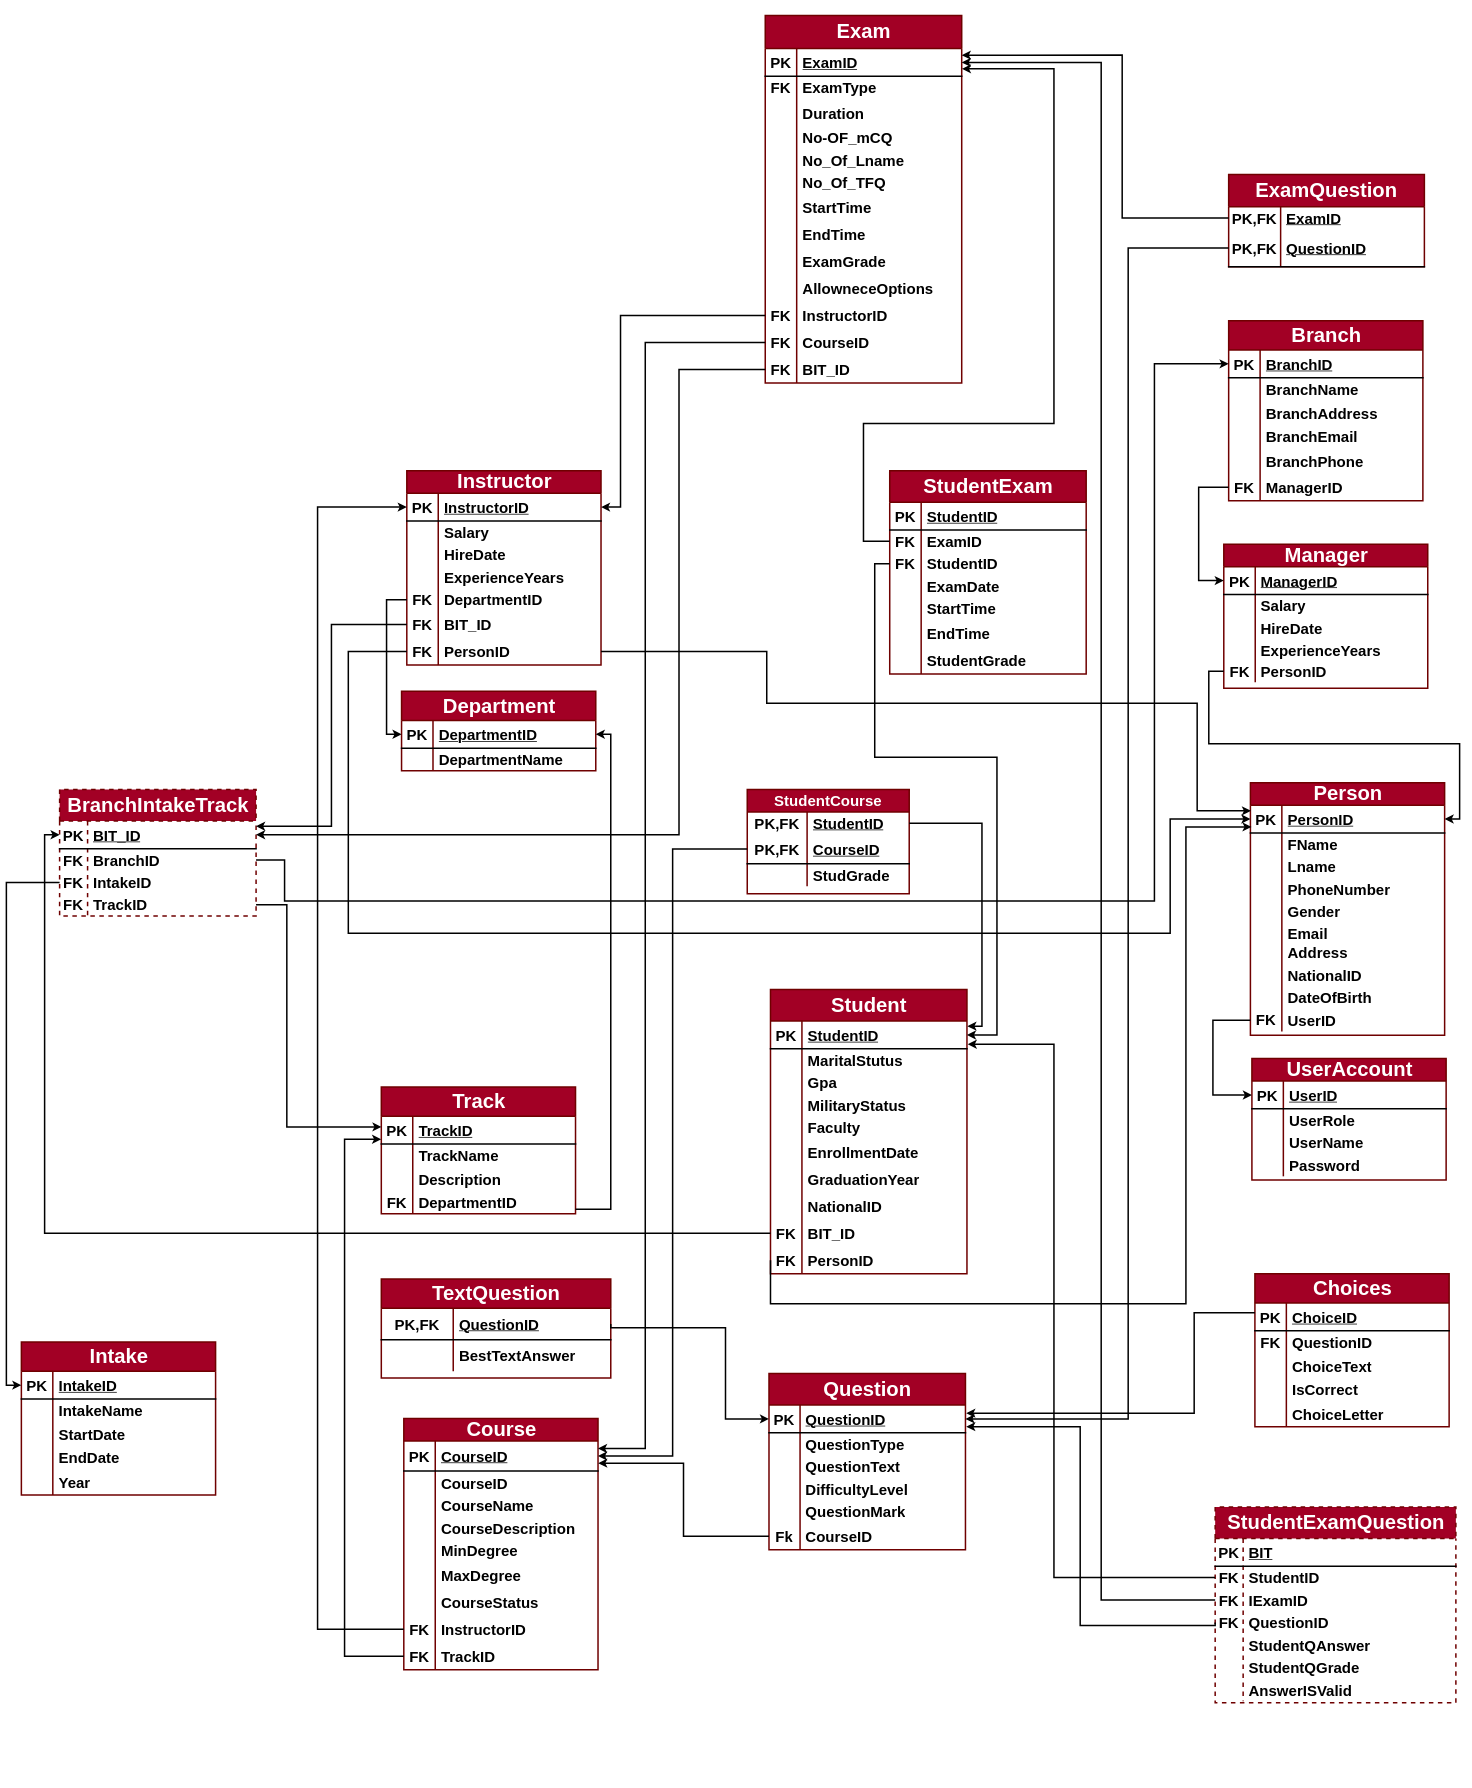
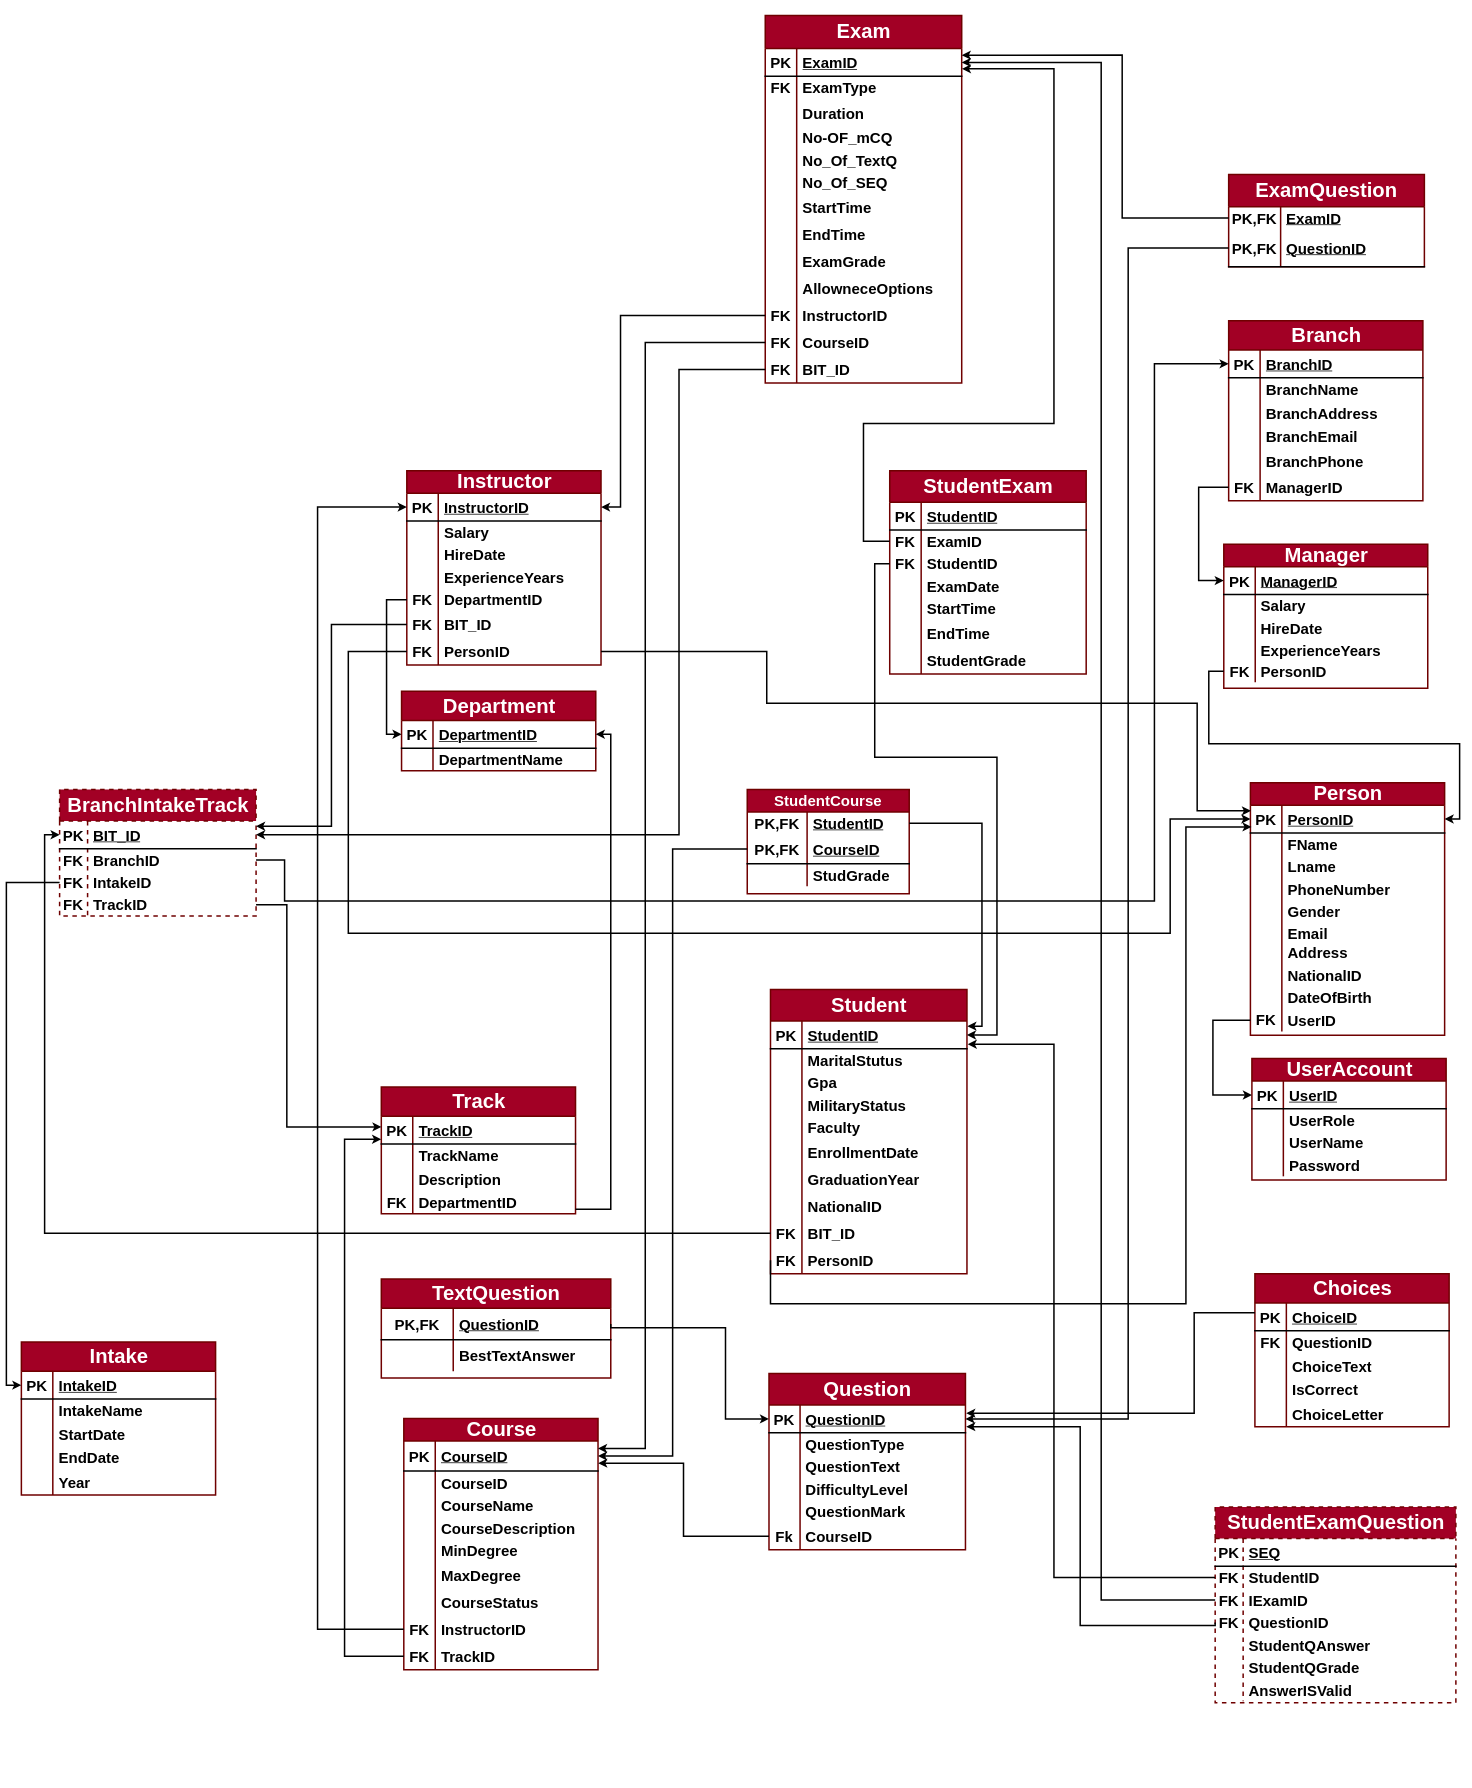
node "No_Of_Lname": label "No_Of_Lname" -> "No_Of_TextQ"
node "No_Of_TFQ": label "No_Of_TFQ" -> "No_Of_SEQ"
node "BIT": label "BIT" -> "SEQ"
